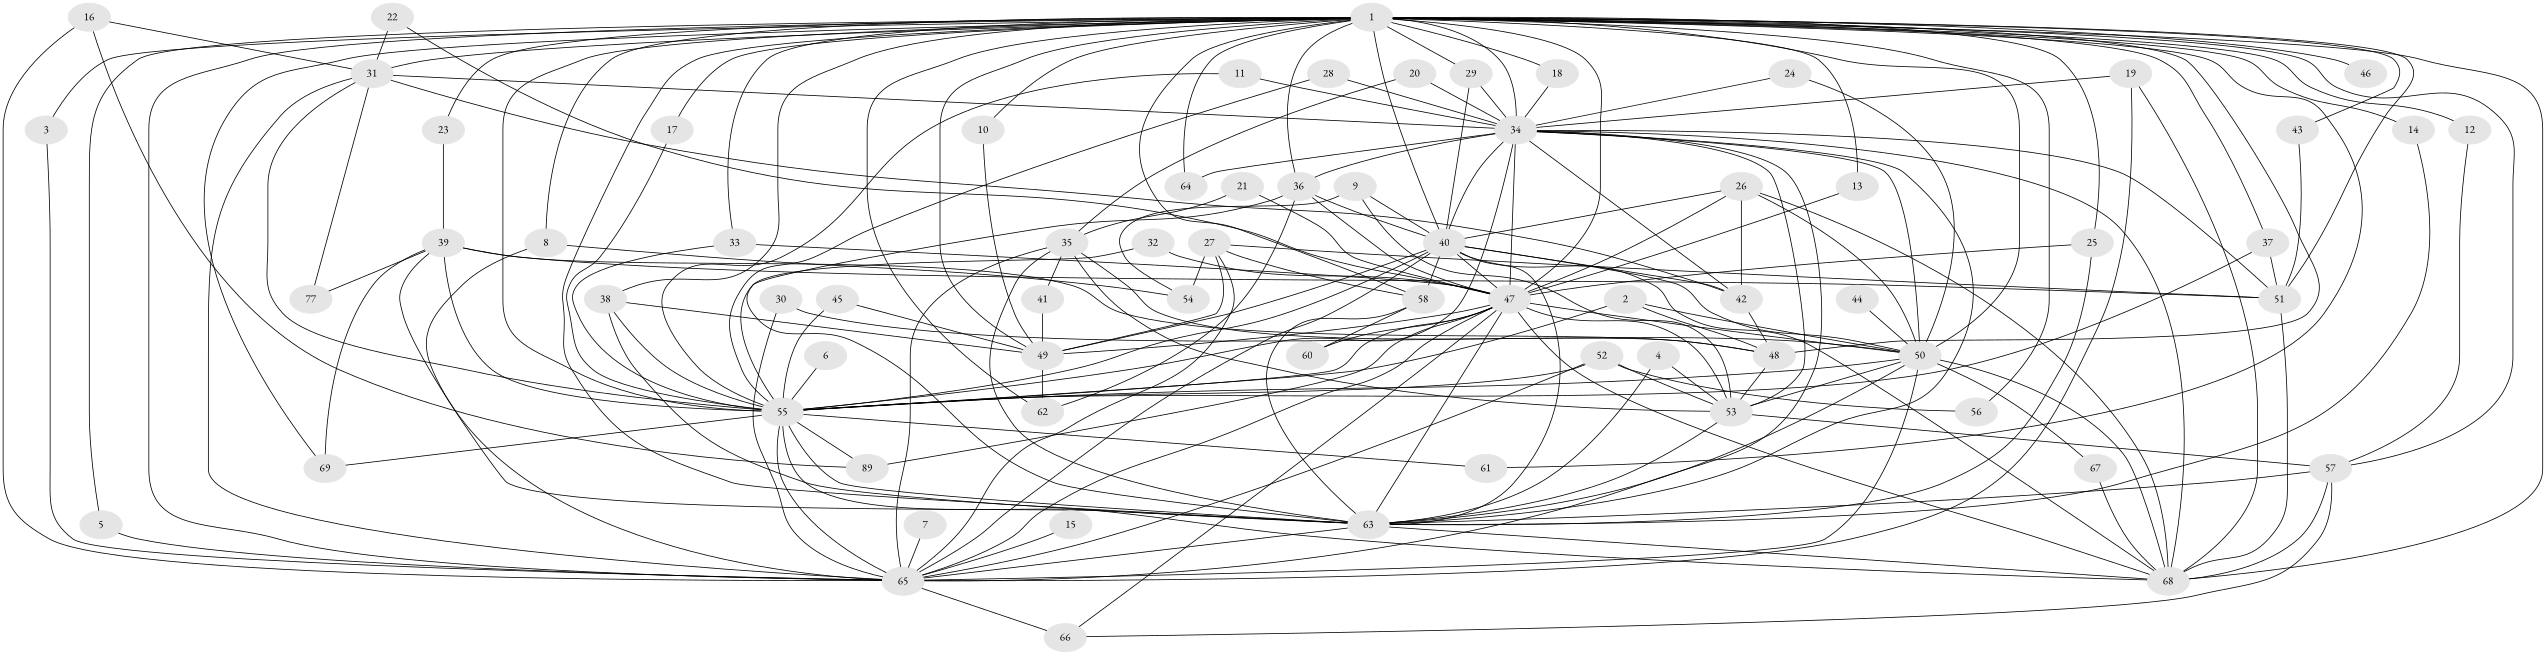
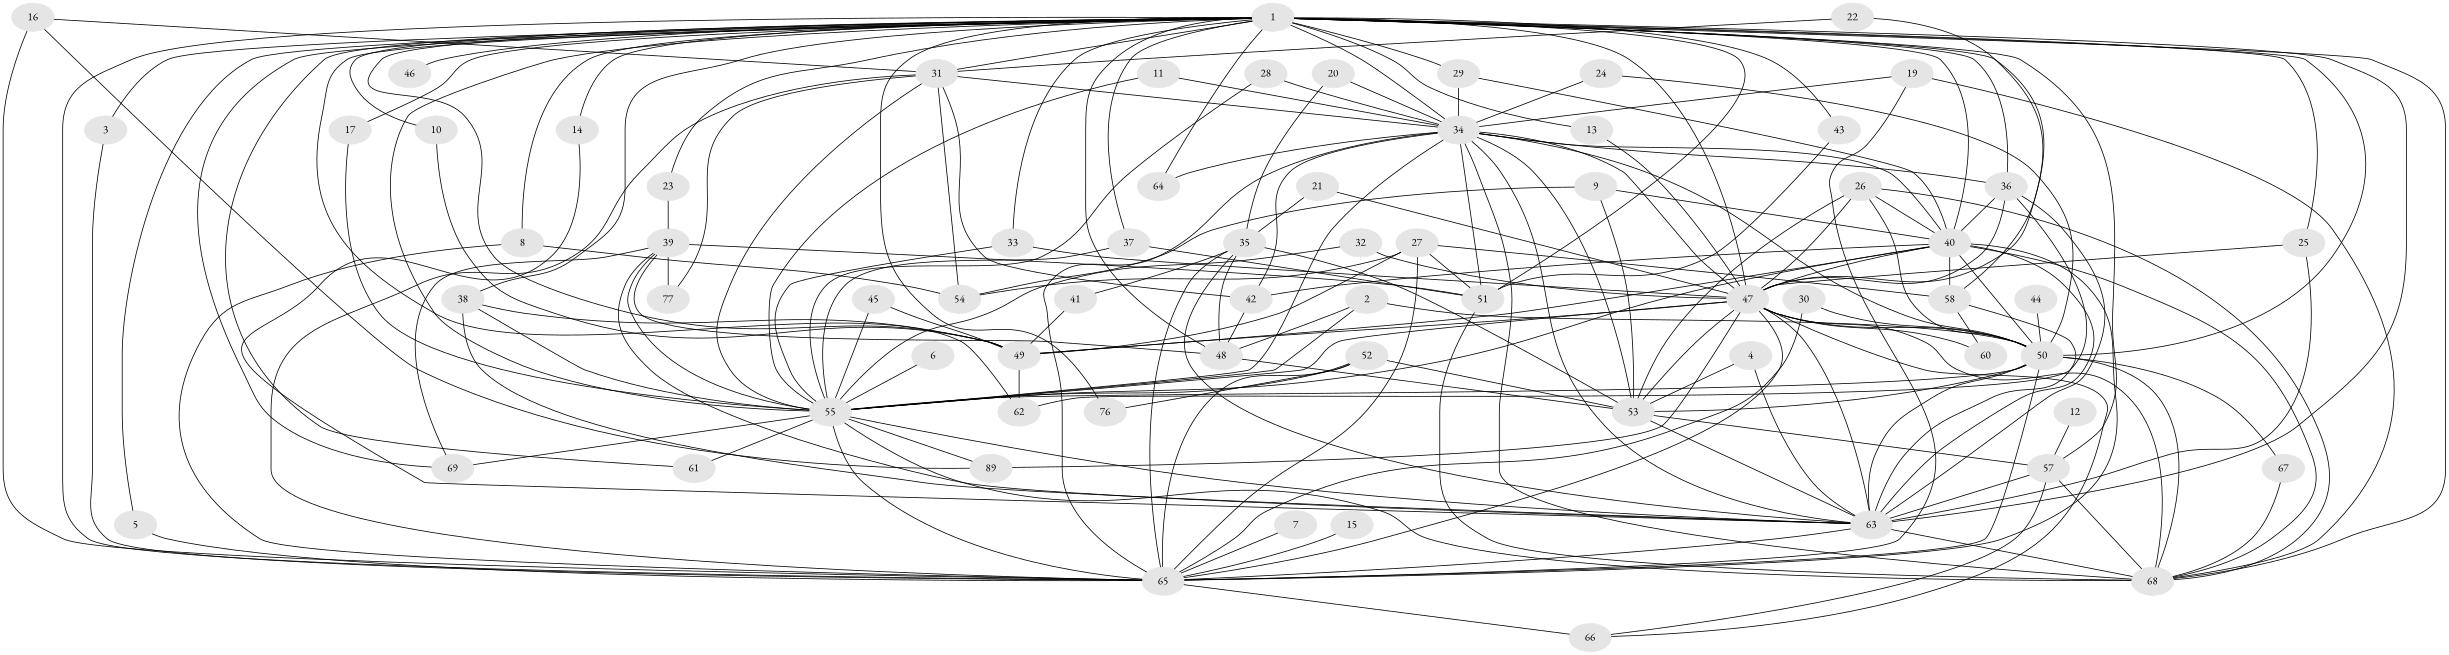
edge "1" -- "12": removed
node "18": removed
edge "31" -- "54": added
edge "26" -- "42": now "26" -- "53"
node "56": label "56" -> "76"
